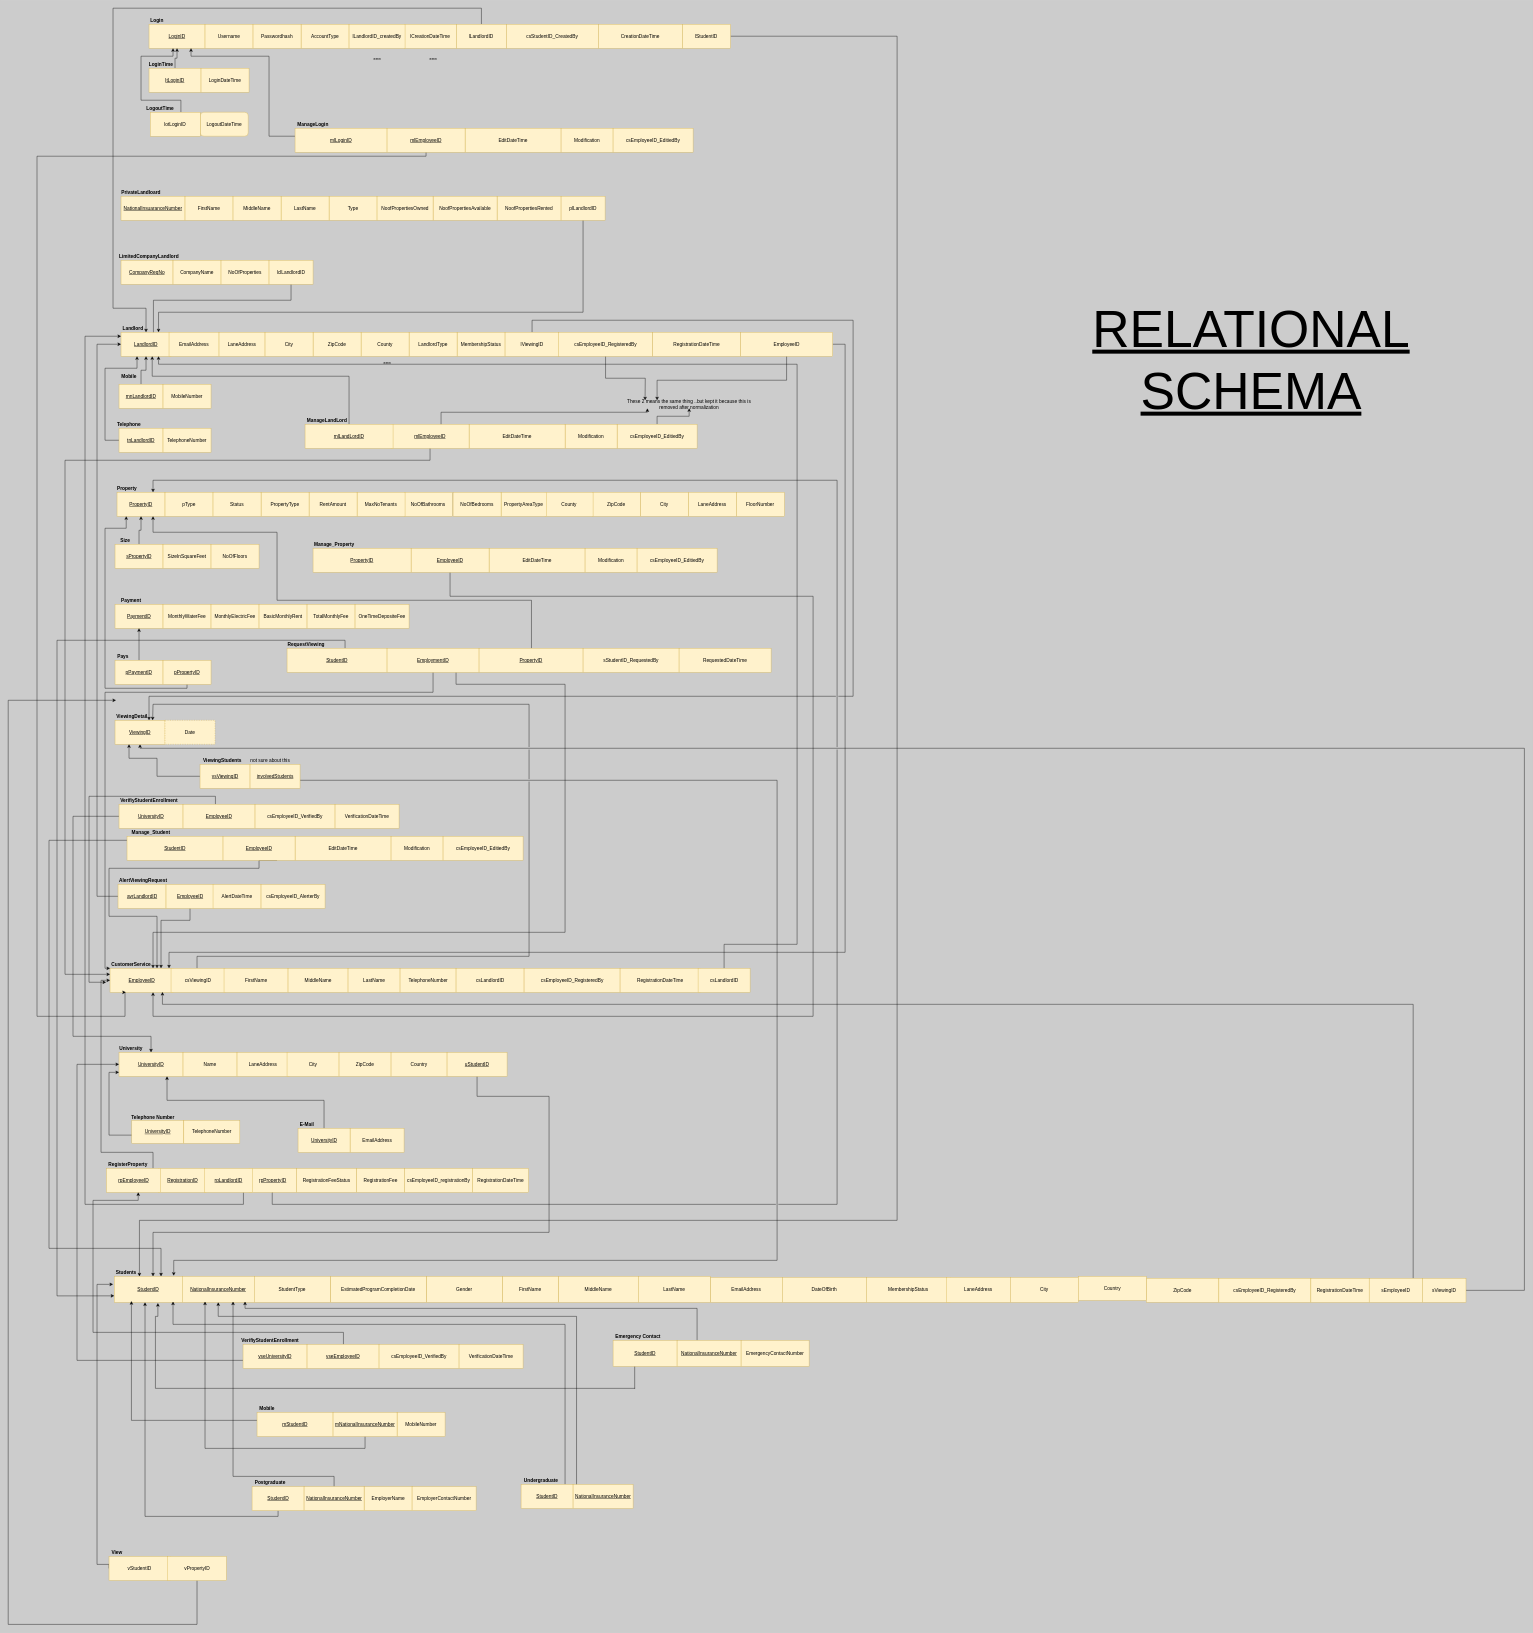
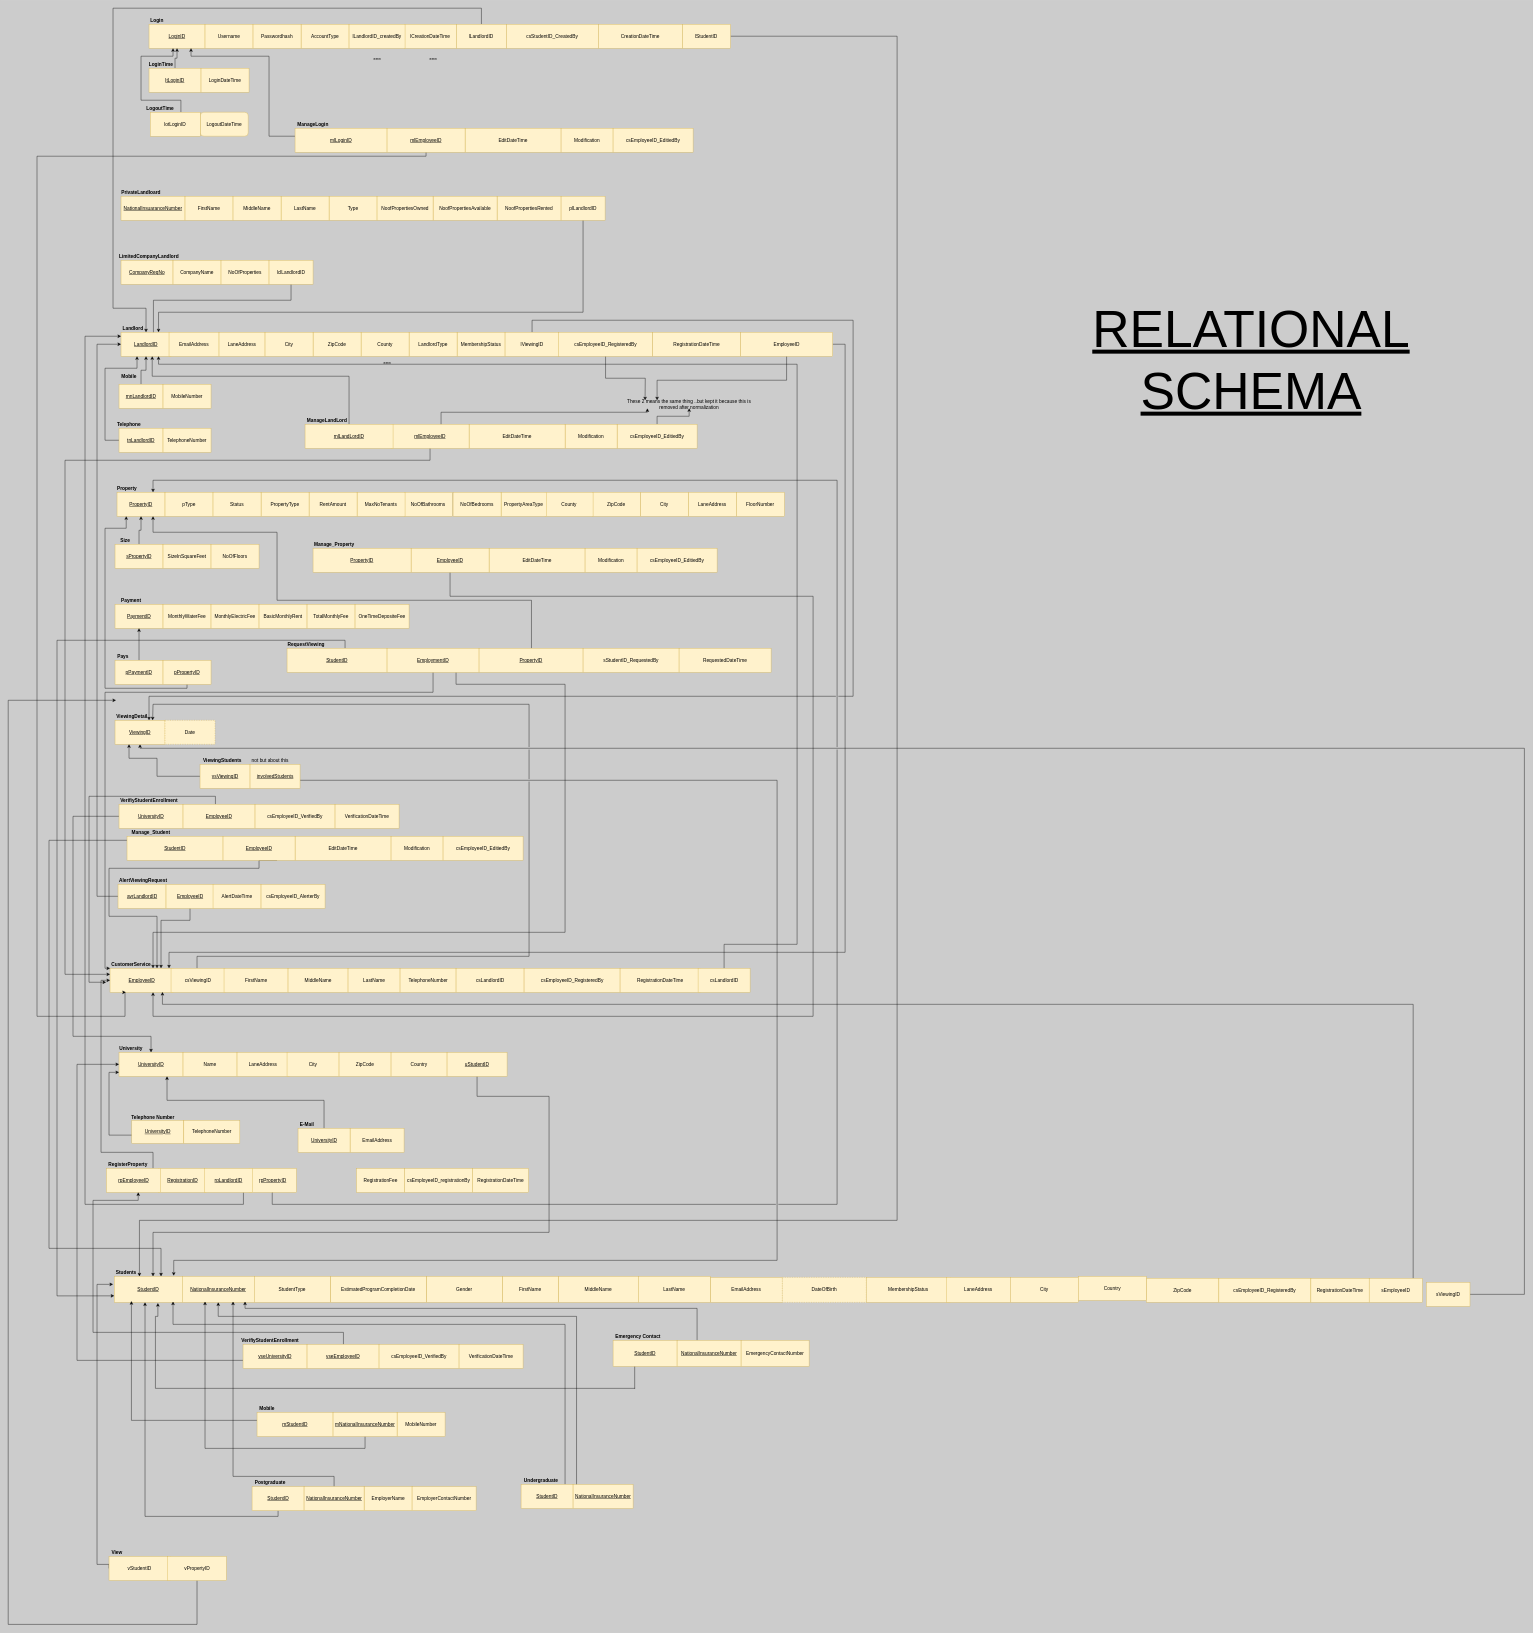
node "not sure about this": label "not sure about this" -> "not but about this"
node "RegistrationFeeStatus": removed
node "DateOfBirth": style solid -> dashed
node "sViewingID": moved (1444, 1290) -> (1448, 1294)
